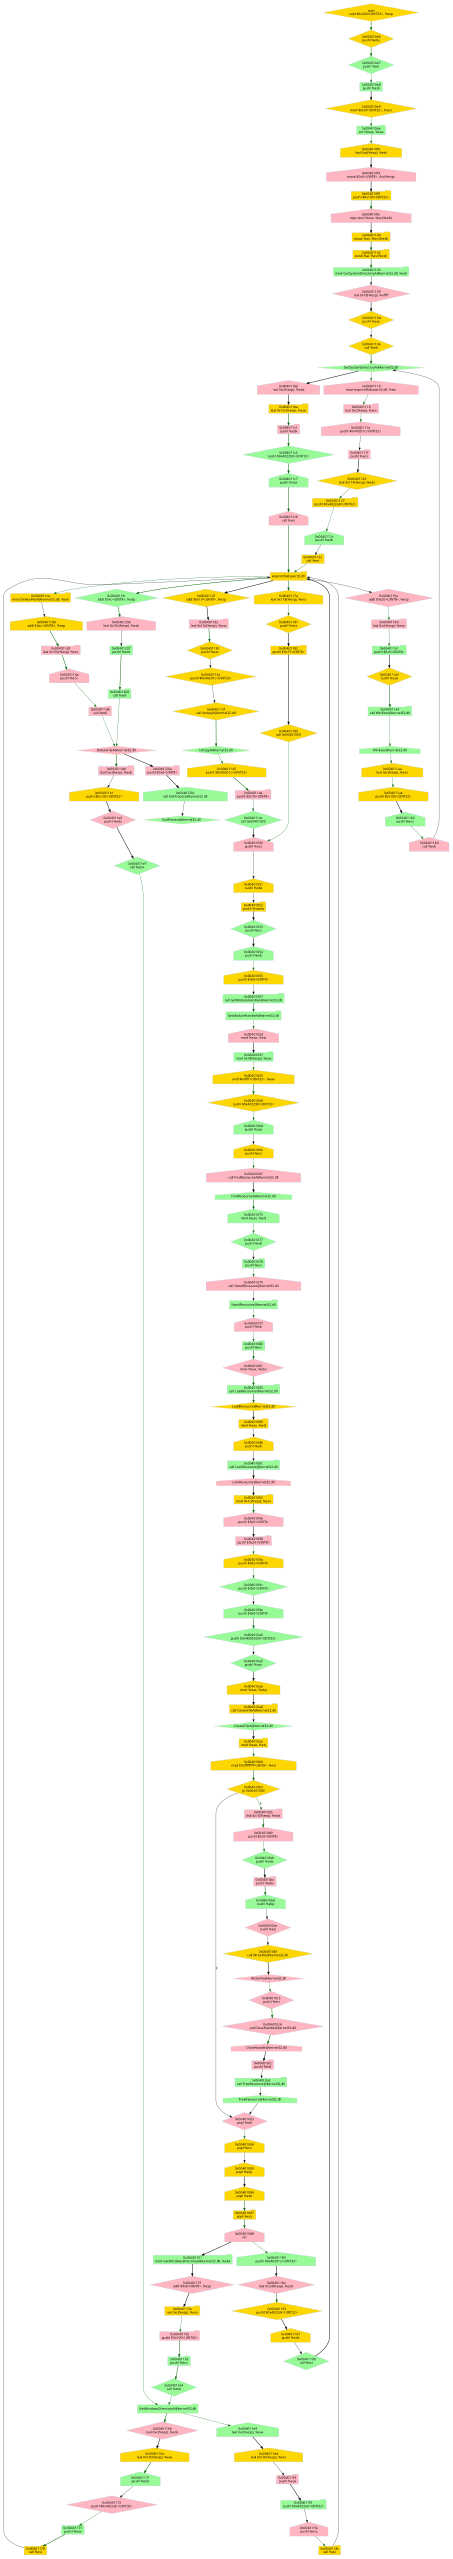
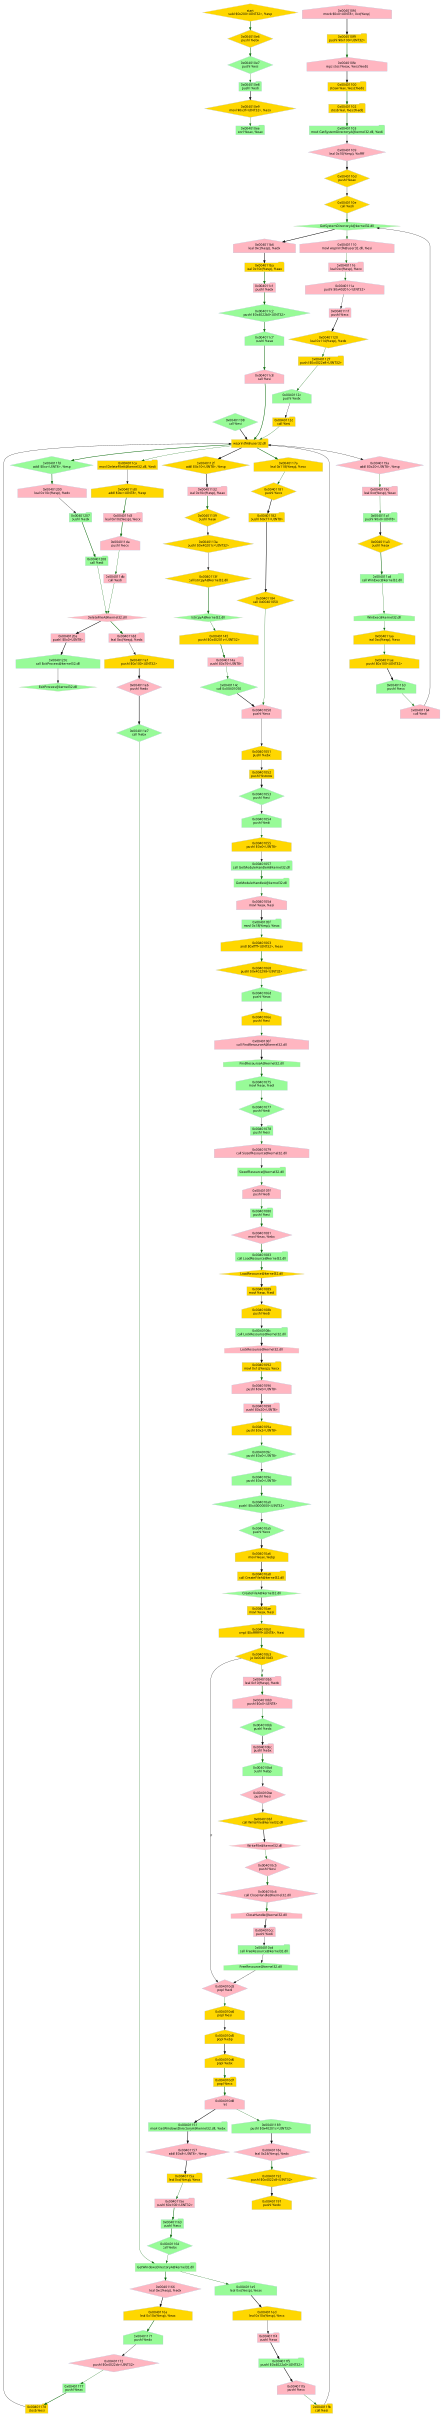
node "0x004010f0 leal 0xd(%esp), %edi": removed
edge "0x00401053 pushl %esi" -> "0x00401054 pushl %edi": style bold -> solid
edge "0x00401197 pushl %edx" -> "0x00401198 call %esi": removed
edge "0x004011f5 pushl $0x4022a0<UINT32>" -> "0x004011fa pushl %ecx": style solid -> bold
node "0x00401178 call %esi": label "0x00401178 call %esi" -> "0x00401178 stosb %esi"
